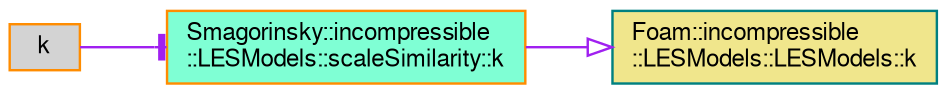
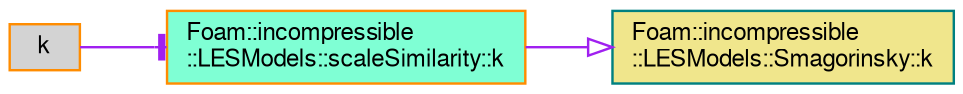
node "Smagorinsky::incompressible ::LESModels::scaleSimilarity::k": label "Smagorinsky::incompressible ::LESModels::scaleSimilarity::k" -> "Foam::incompressible ::LESModels::scaleSimilarity::k"
node "Foam::incompressible ::LESModels::LESModels::k": label "Foam::incompressible ::LESModels::LESModels::k" -> "Foam::incompressible ::LESModels::Smagorinsky::k"
